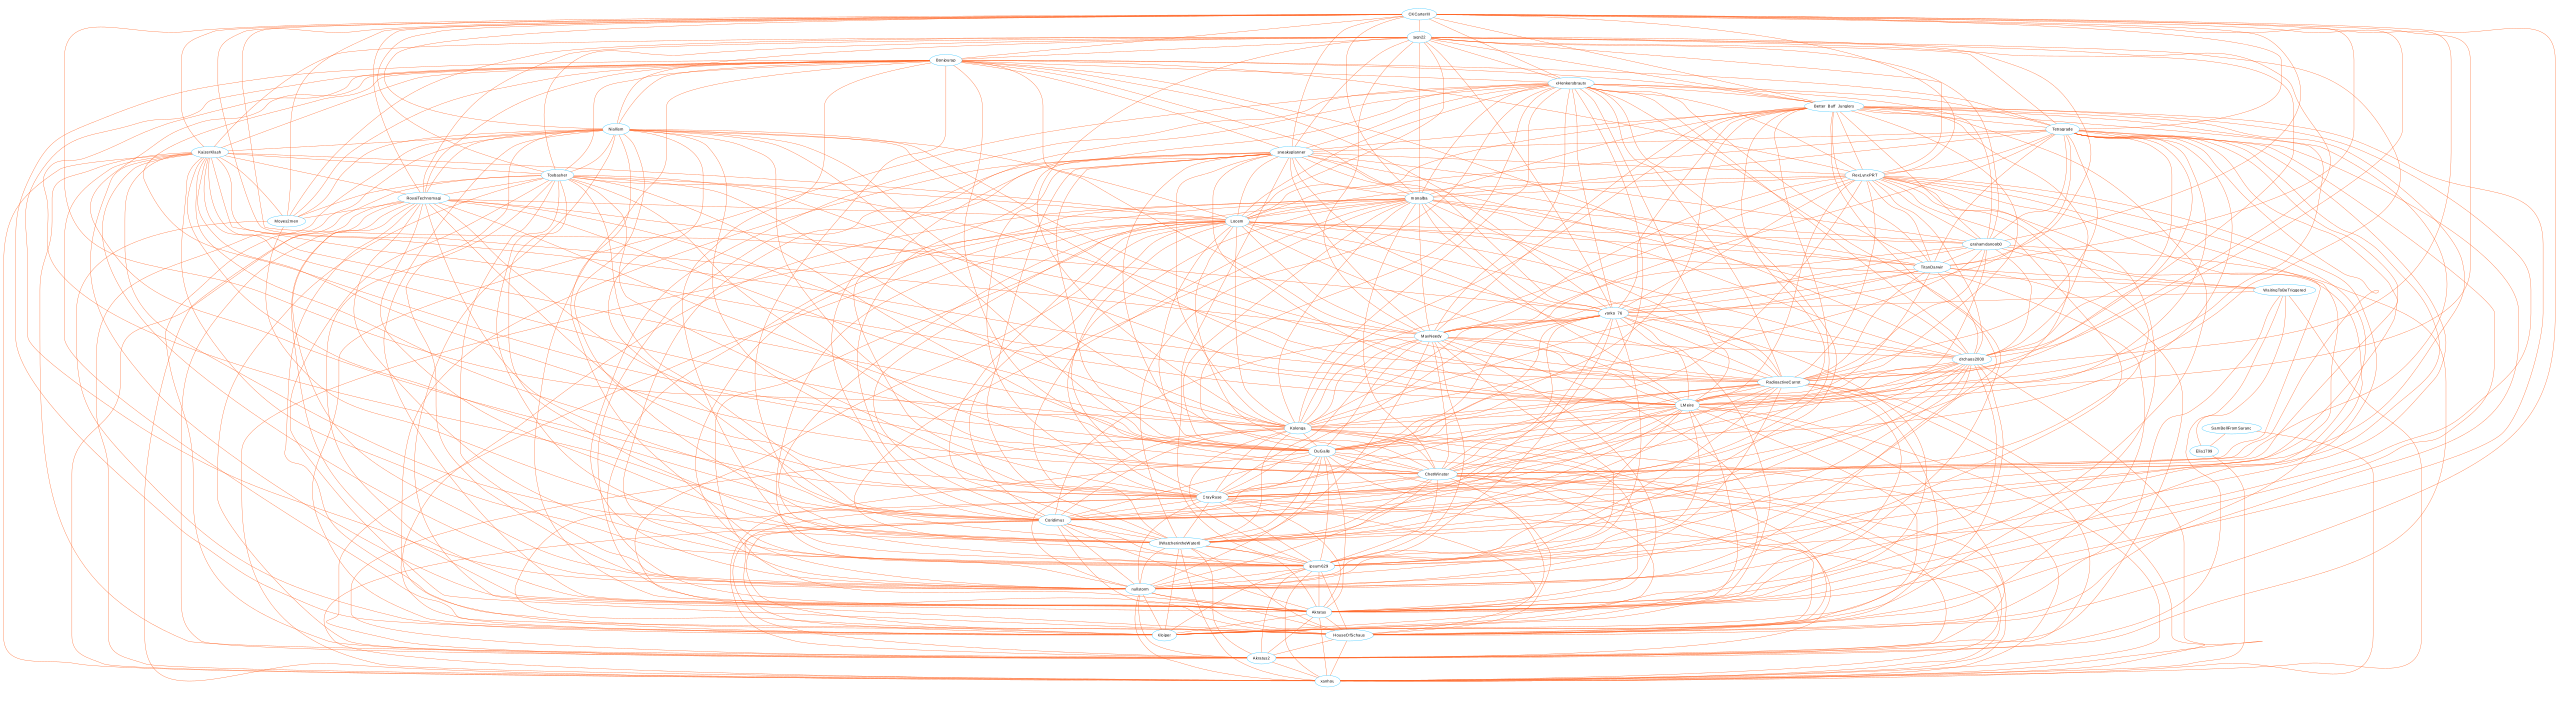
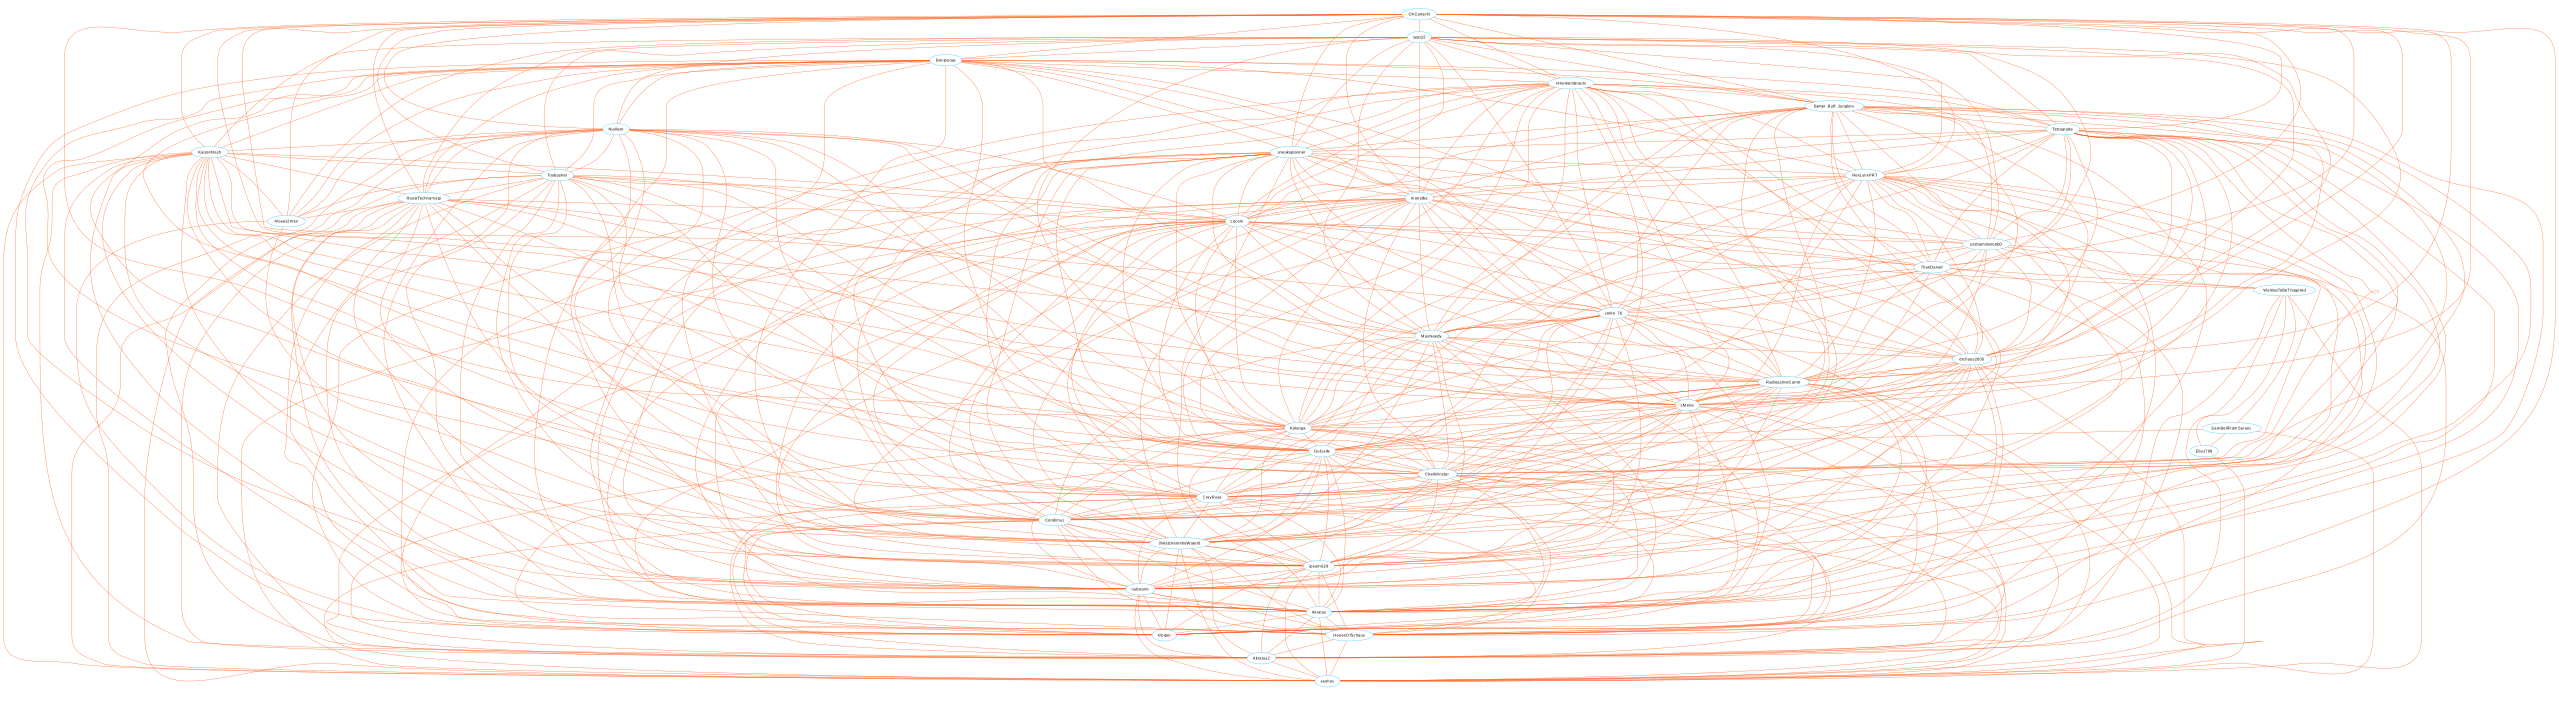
edge "WaitingToBeTriggered" -- "vorko_76": now "WaitingToBeTriggered" -- "SamBellFromSarang"
edge "Better_Buff_Junglers" -- "DuGalle": now "SamBellFromSarang" -- "DuGalle"
edge "Niallism" -- "HouseOfSchaus": removed
